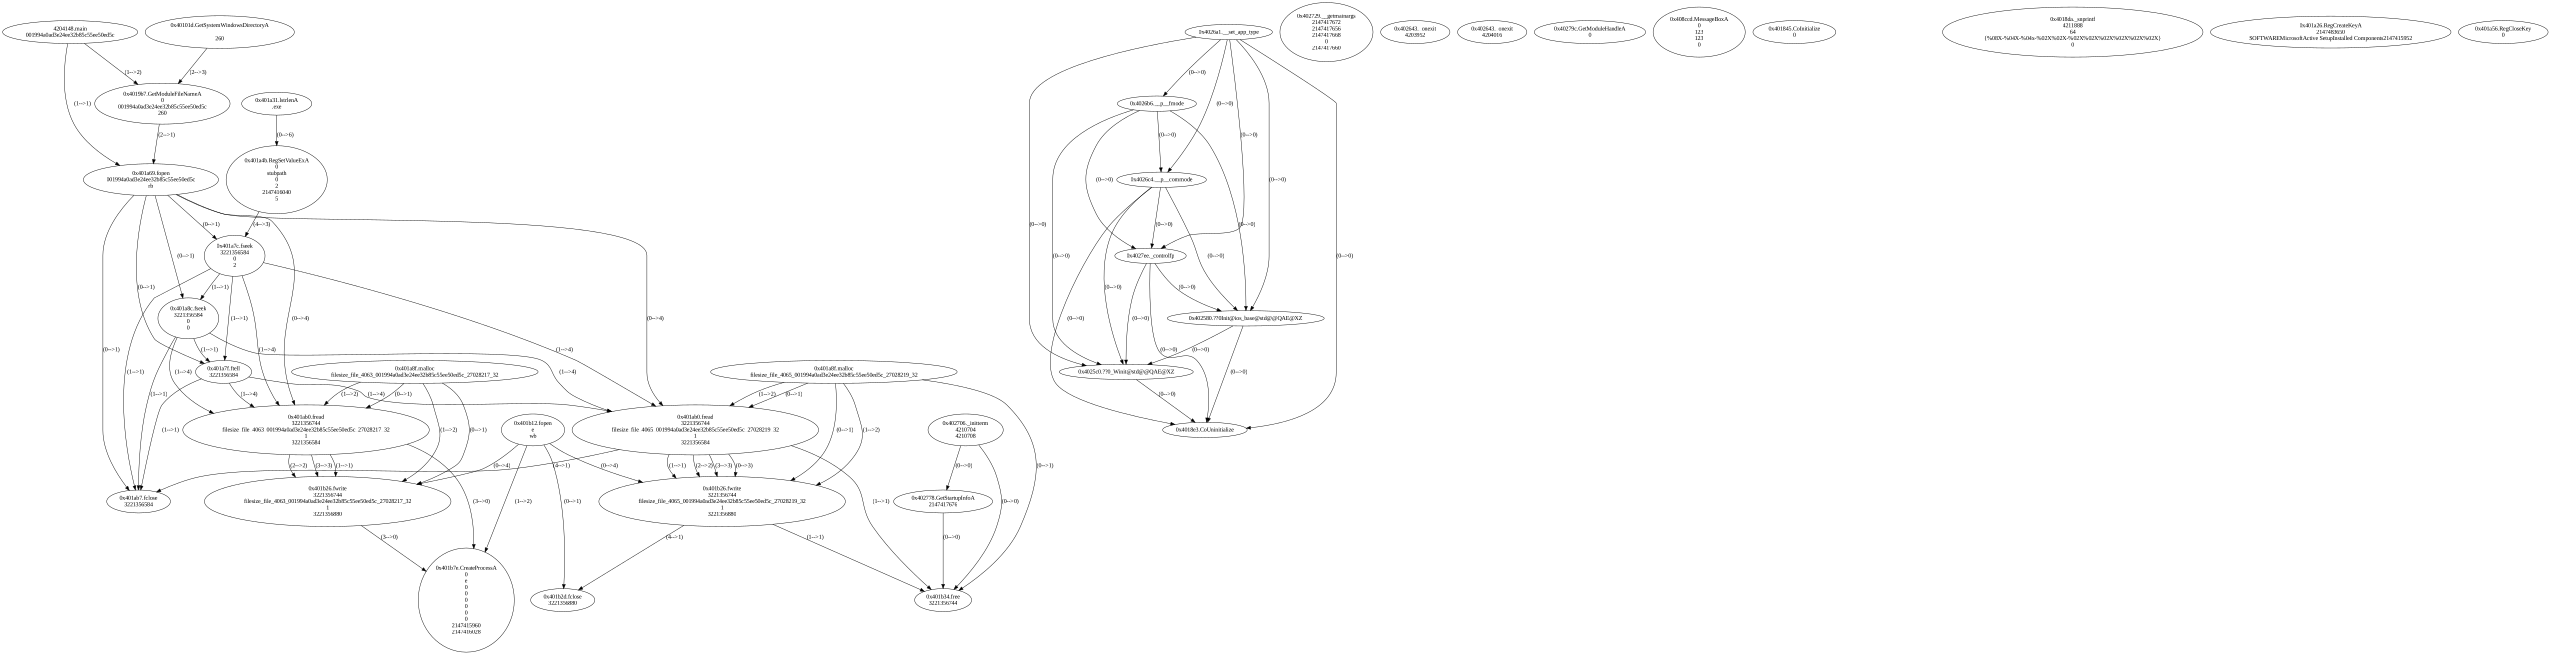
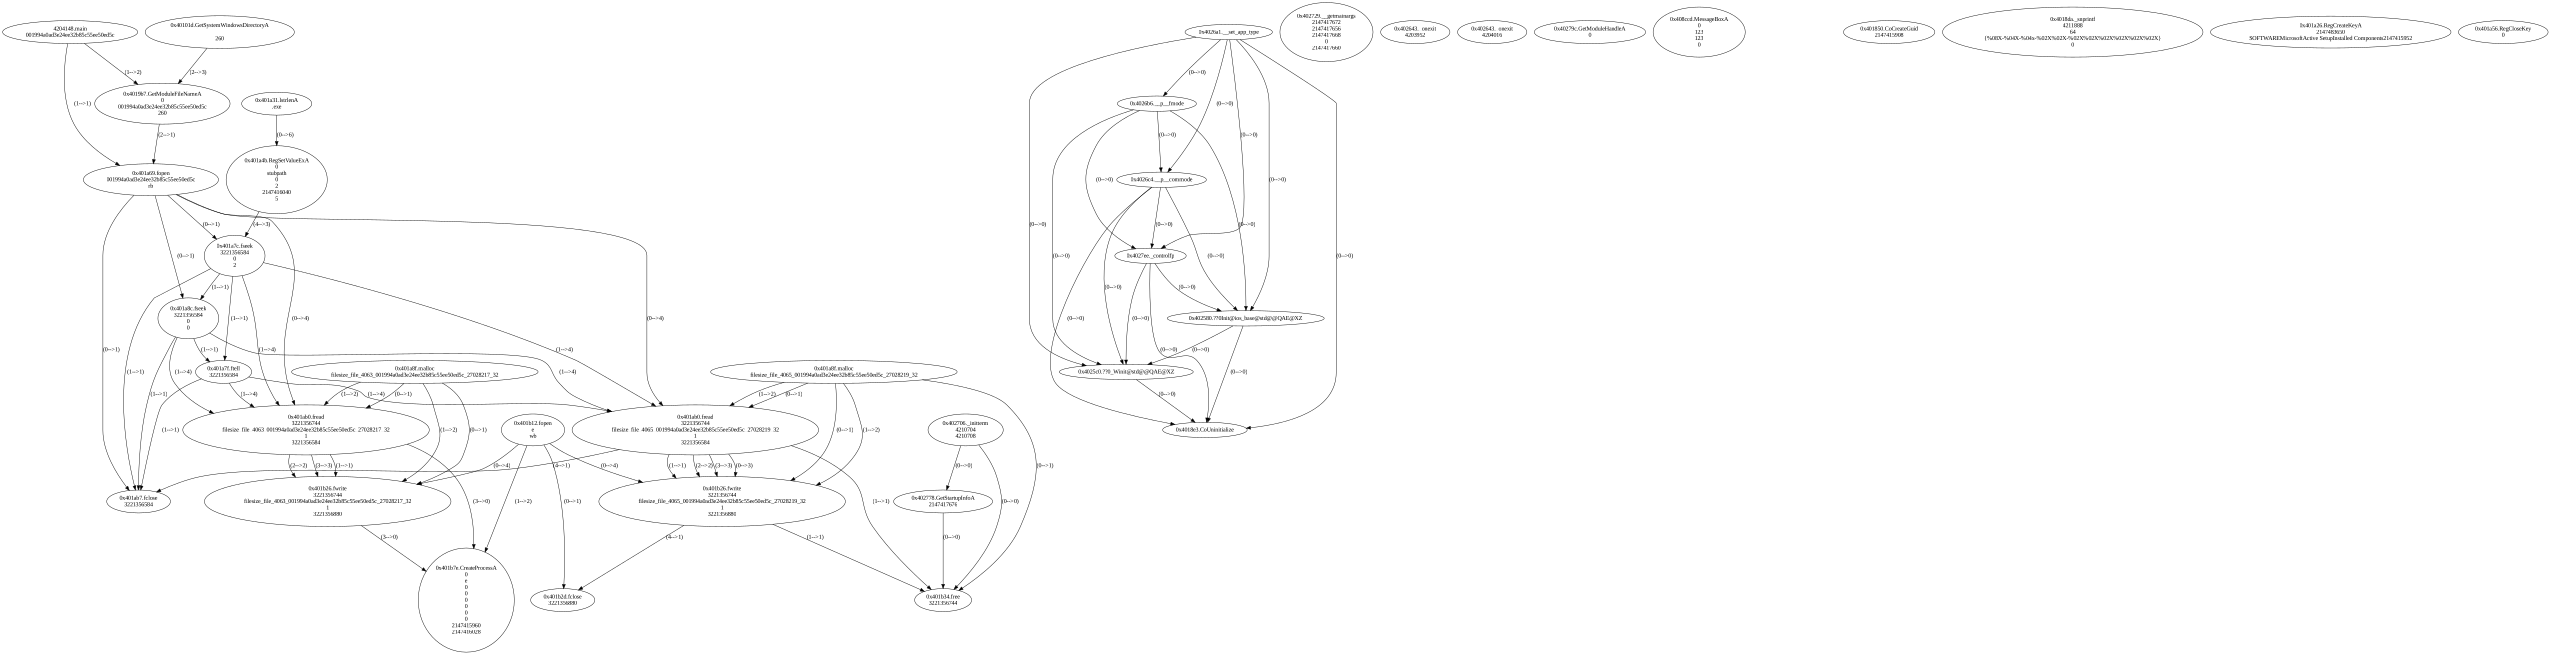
node "0x401845.CoInitialize 0": removed
node "0x401850.CoCreateGuid 2147415908": added
edge "0x401a69.fopen 001994a0ad3e24ee32b85c55ee50ed5c rb" -> "0x401a7f.ftell 3221356584": removed, label "(0-->1)"
